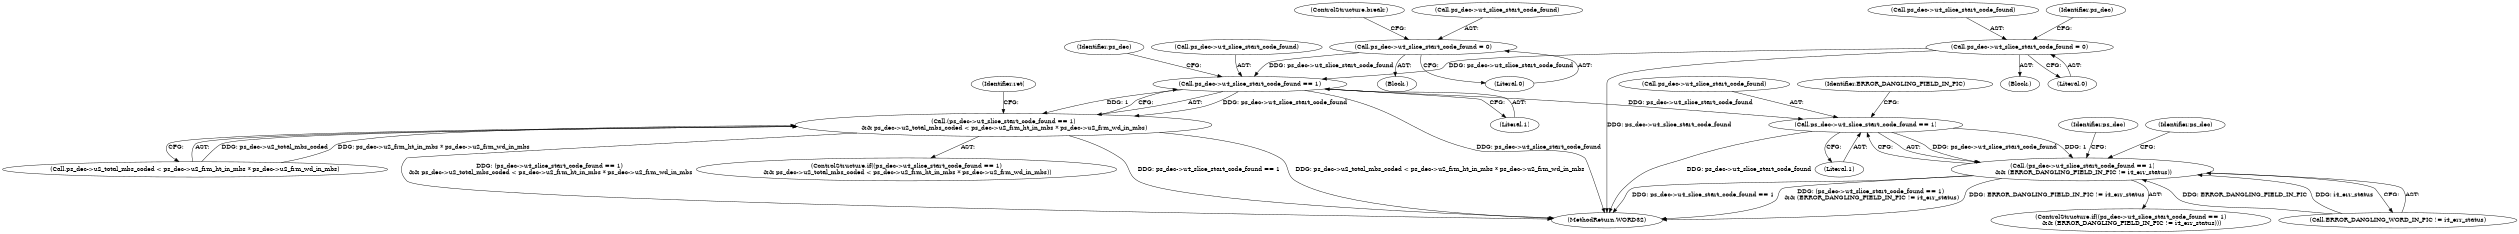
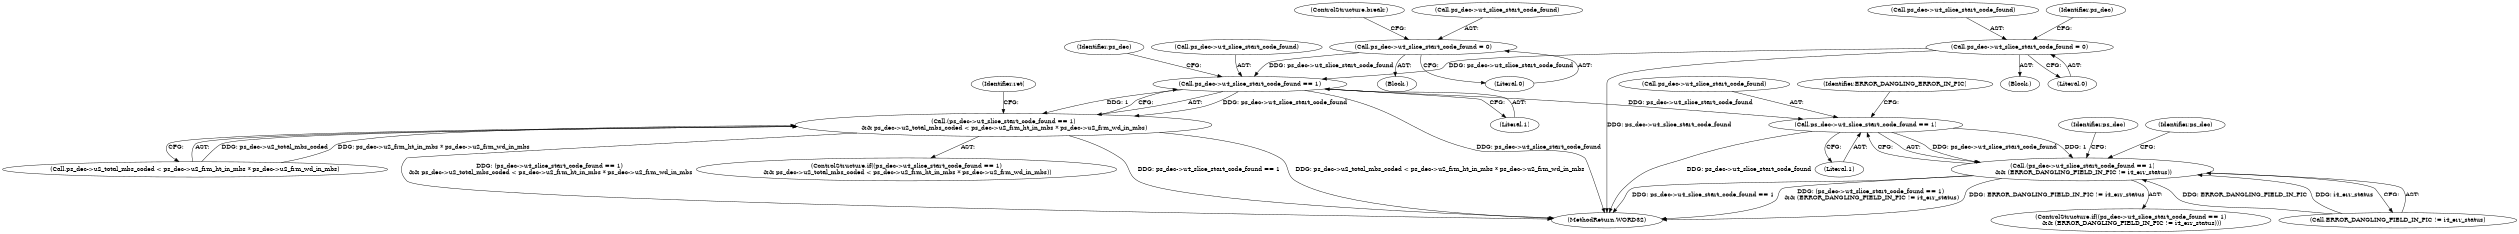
node "(Identifier,ERROR_DANGLING_FIELD_IN_PIC)": label "(Identifier,ERROR_DANGLING_FIELD_IN_PIC)" -> "(Identifier,ERROR_DANGLING_ERROR_IN_PIC)"
node "(Call,ERROR_DANGLING_WORD_IN_PIC != i4_err_status)": label "(Call,ERROR_DANGLING_WORD_IN_PIC != i4_err_status)" -> "(Call,ERROR_DANGLING_FIELD_IN_PIC != i4_err_status)"
